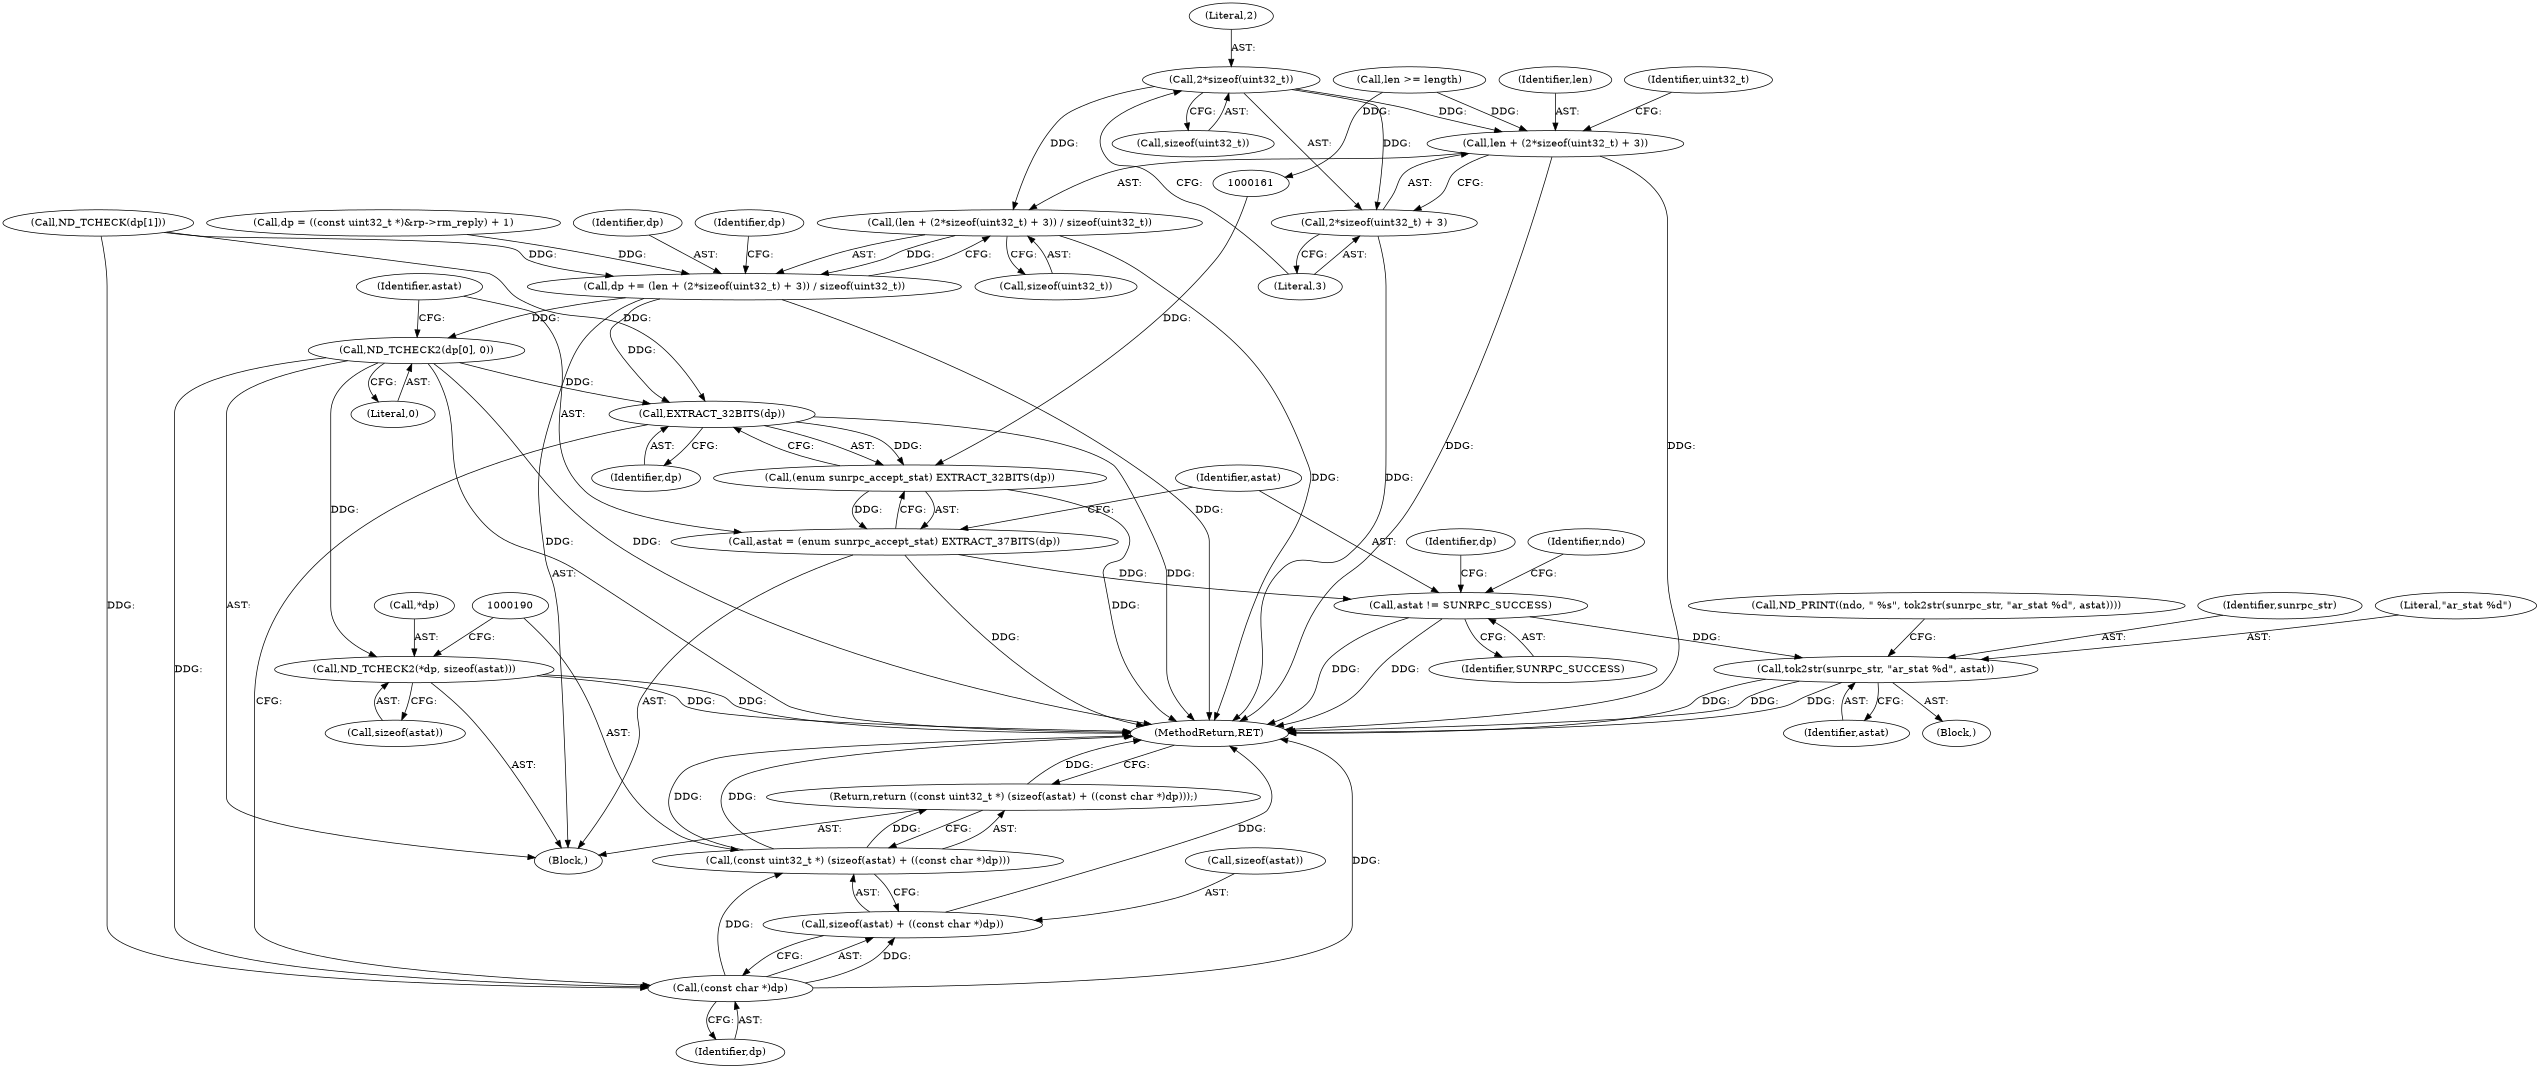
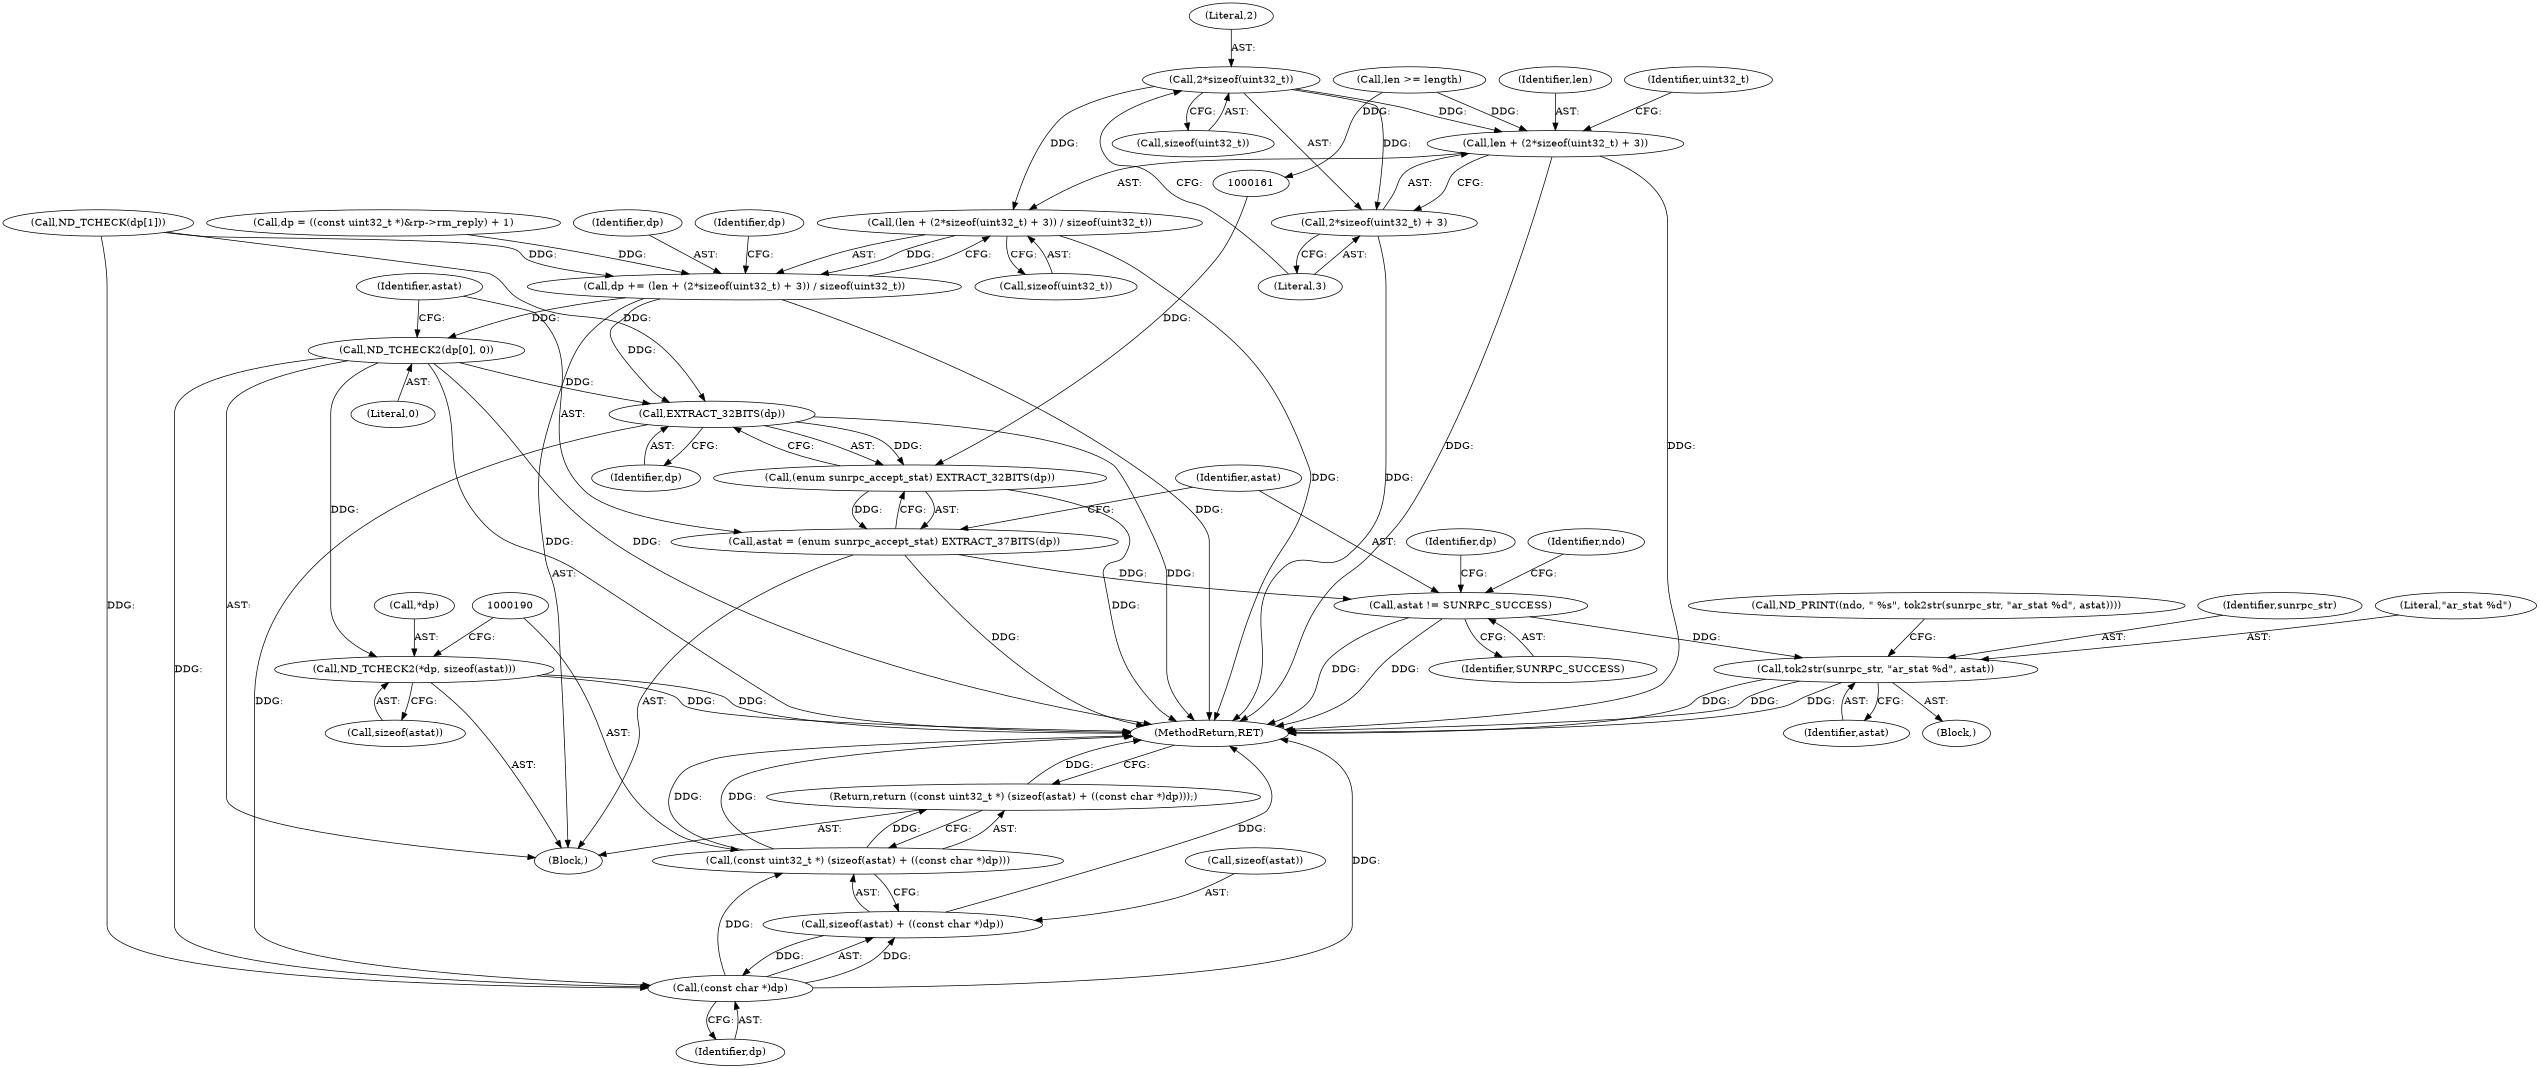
edge "(Call,ND_TCHECK2(dp[0], 0))" -> "(Literal,0)": removed, label "CFG:"
edge "(Call,EXTRACT_32BITS(dp))" -> "(Call,(const char *)dp)": label "CFG: " -> "DDG: "
edge "(Call,sizeof(astat) + ((const char *)dp))" -> "(Call,(const char *)dp)": label "CFG: " -> "DDG: "
